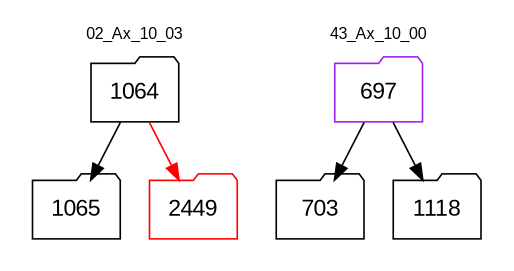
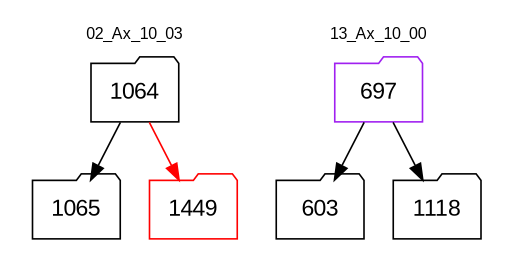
cluster "43_Ax_10_00": label "43_Ax_10_00" -> "13_Ax_10_00"
node "2449": label "2449" -> "1449"
node "703": label "703" -> "603"
